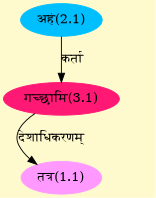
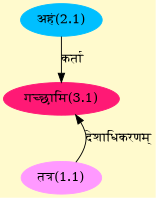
edge "गच्छामि(3.1)" -> "तत्र(1.1)": reversed
